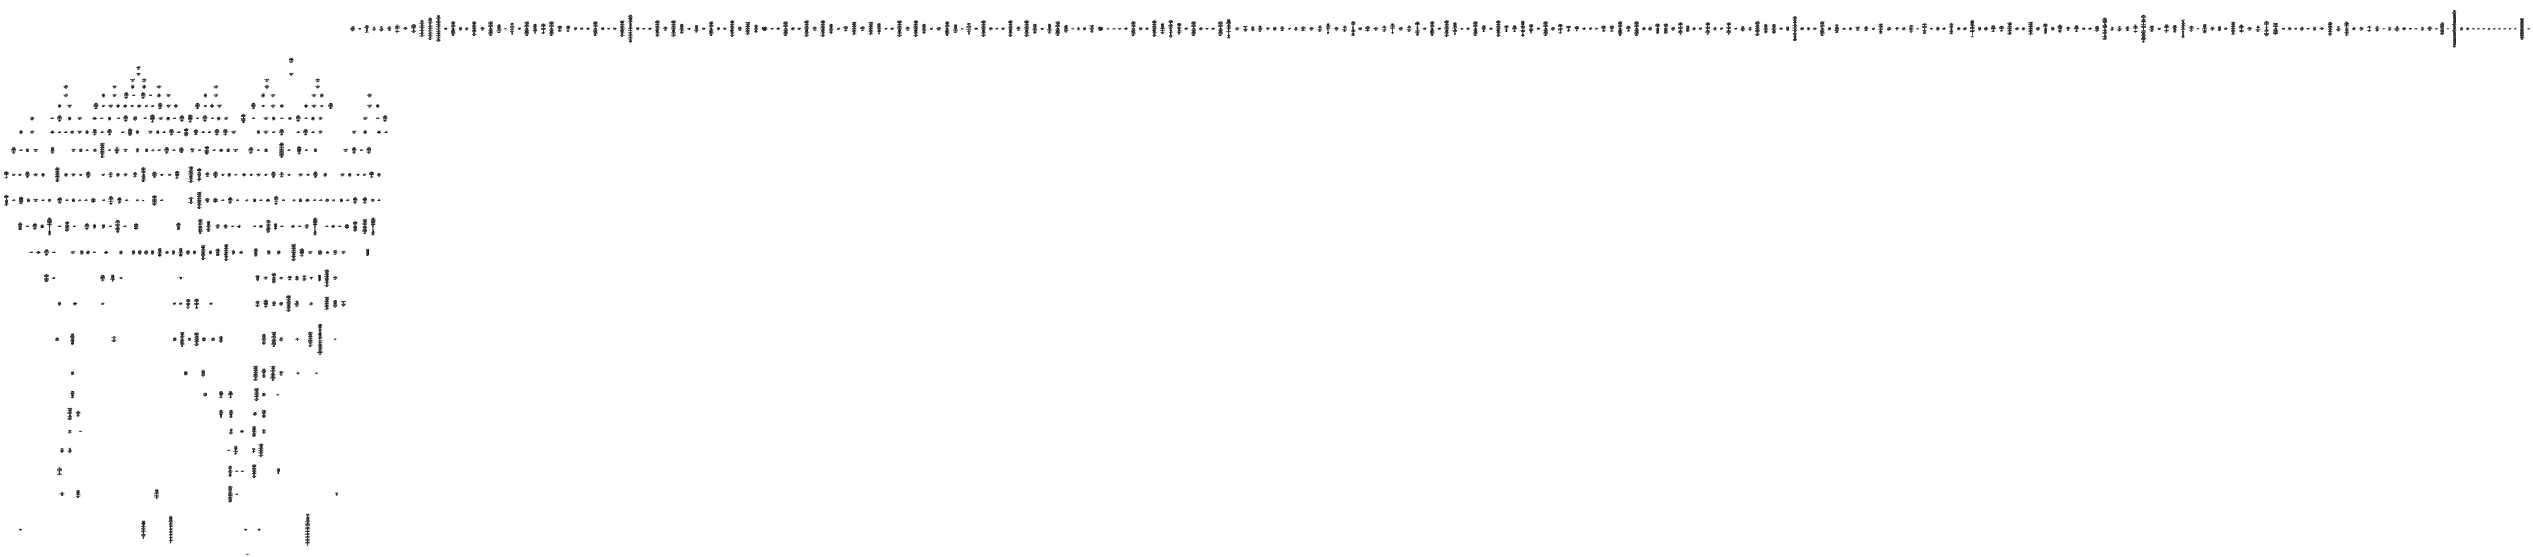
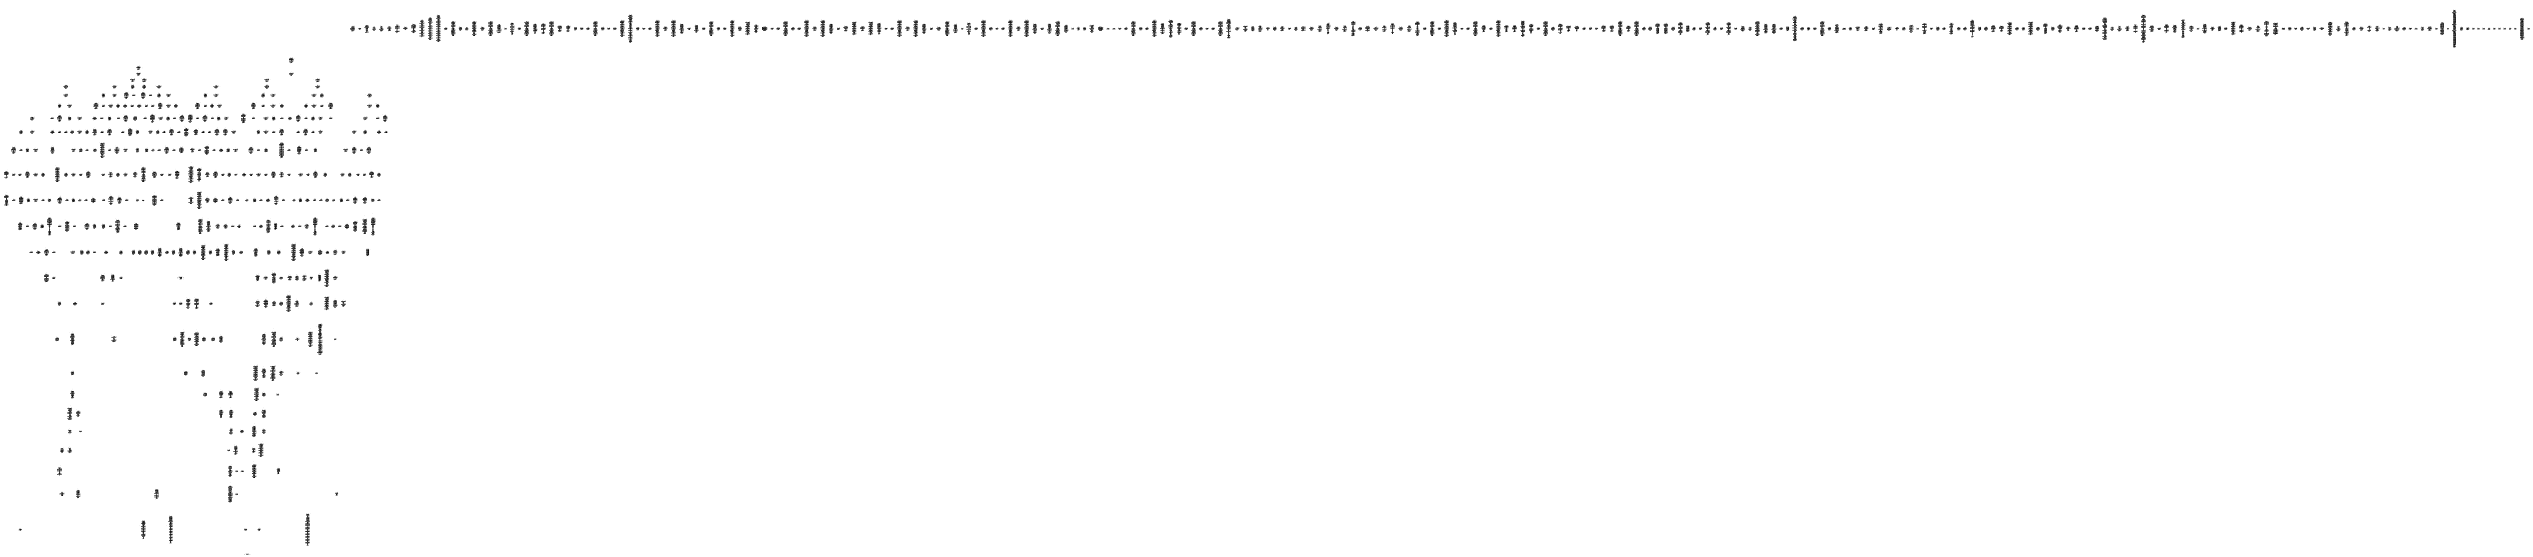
node "# 0xa03 PUSHX Data REVERT": added
